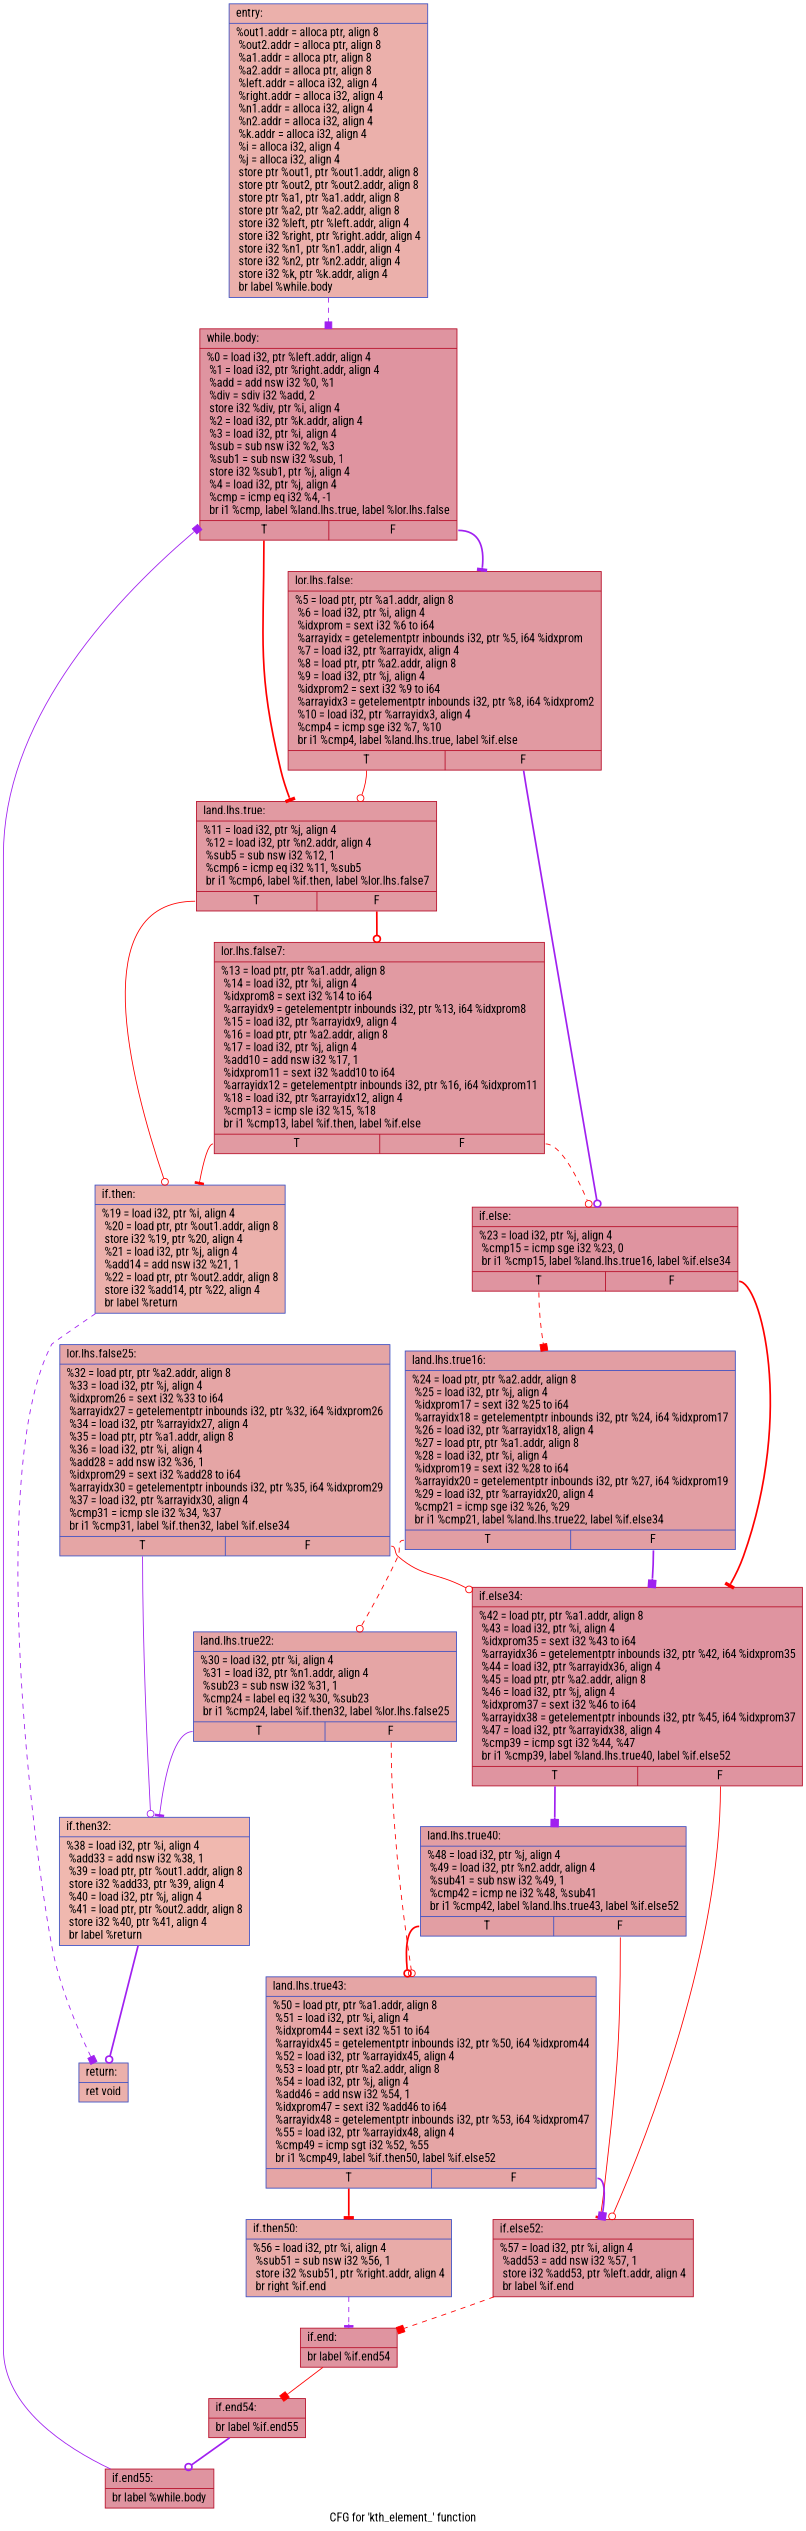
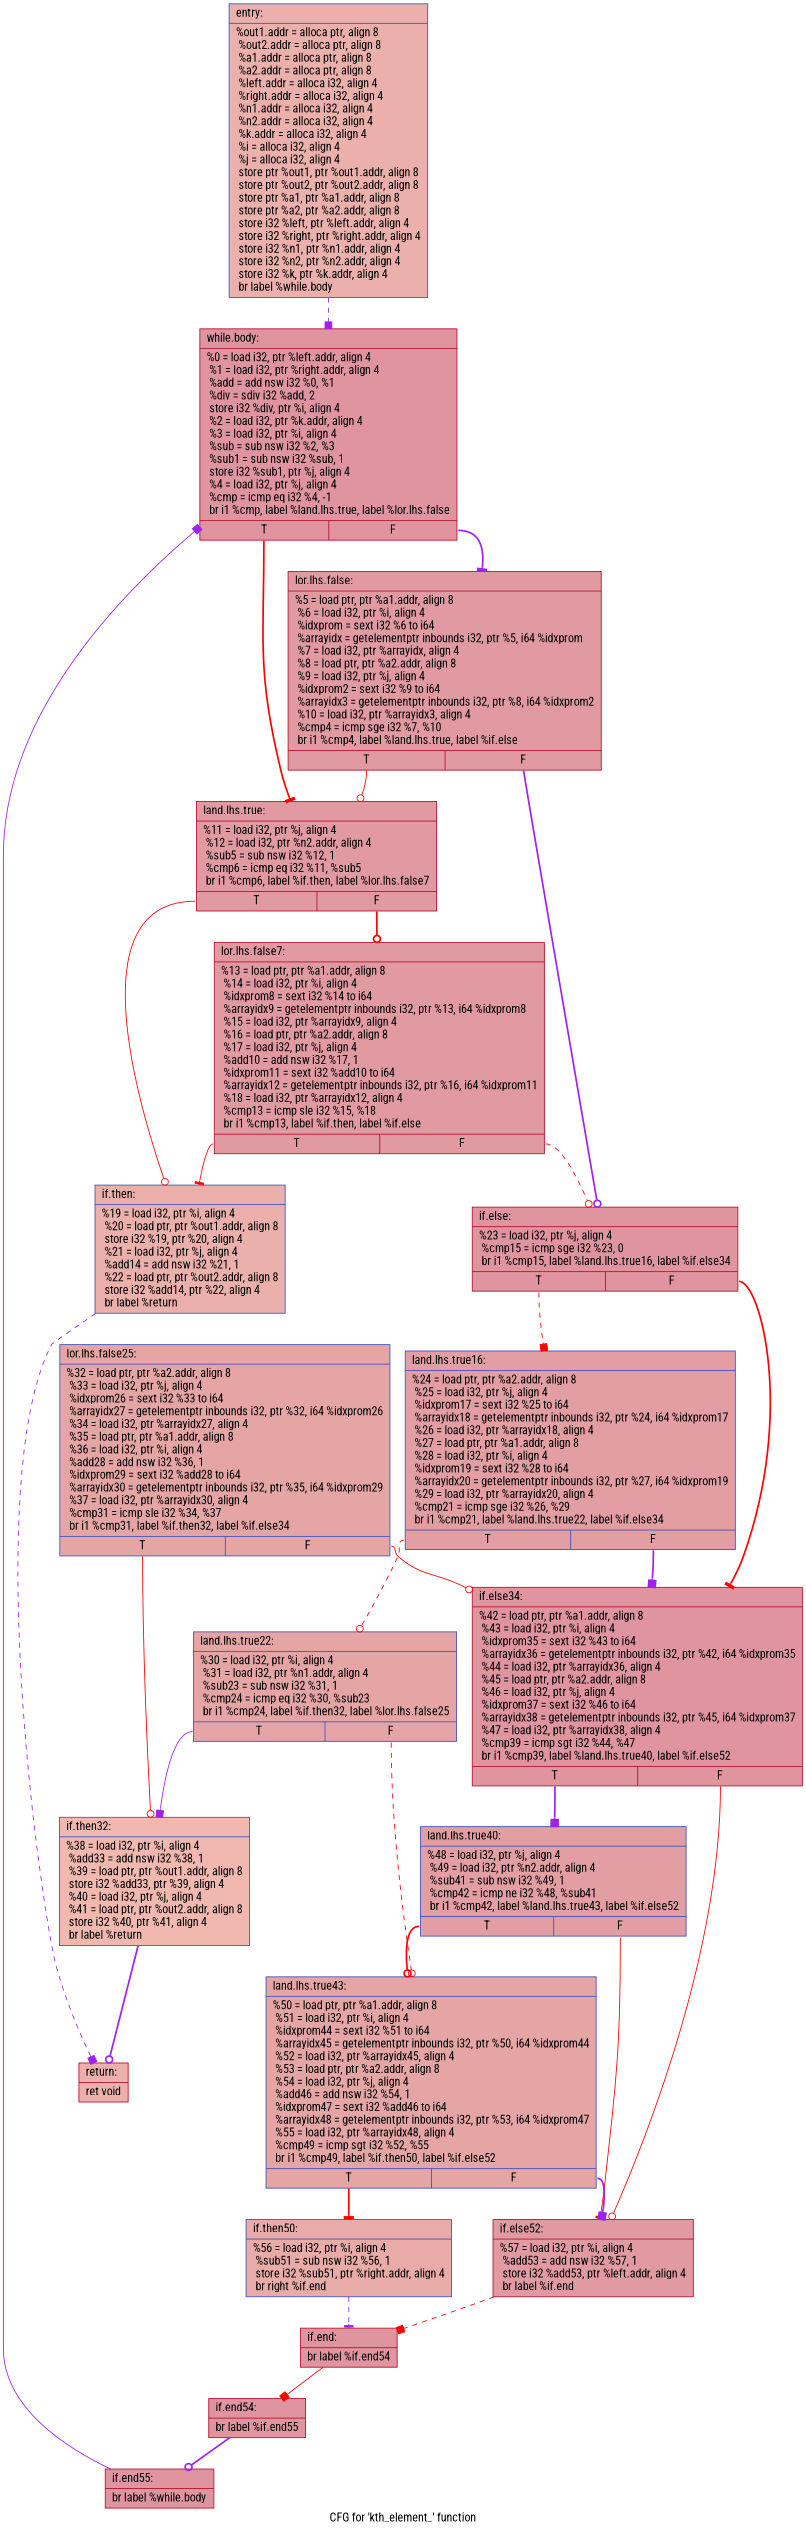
edge "lor.lhs.false25:" -> "if.then32:": color purple -> red
node "land.lhs.true22:": text "%cmp24 = label eq i32 %30, %sub23" -> "%cmp24 = icmp eq i32 %30, %sub23"
edge "land.lhs.true22:" -> "if.then32:": arrowhead tee -> box
node "return:": color #3d50c3ff -> #b70d28ff
